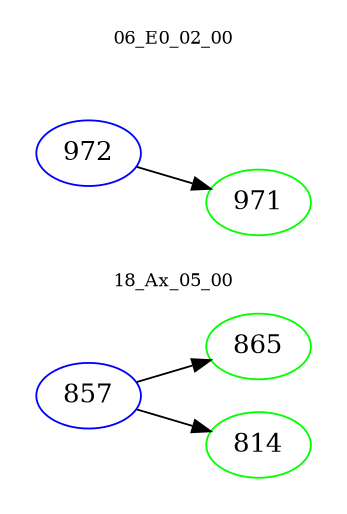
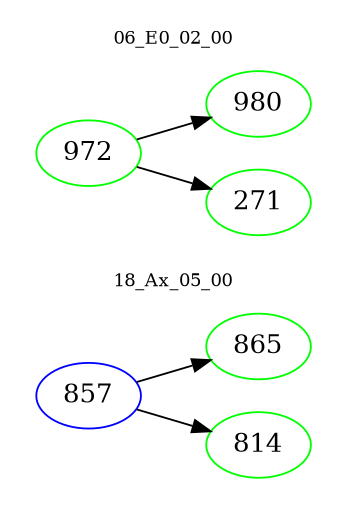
node "980": added
node "972": color blue -> green
node "971": label "971" -> "271"
